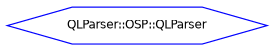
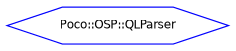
node "QLParser::OSP::QLParser": label "QLParser::OSP::QLParser" -> "Poco::OSP::QLParser"
